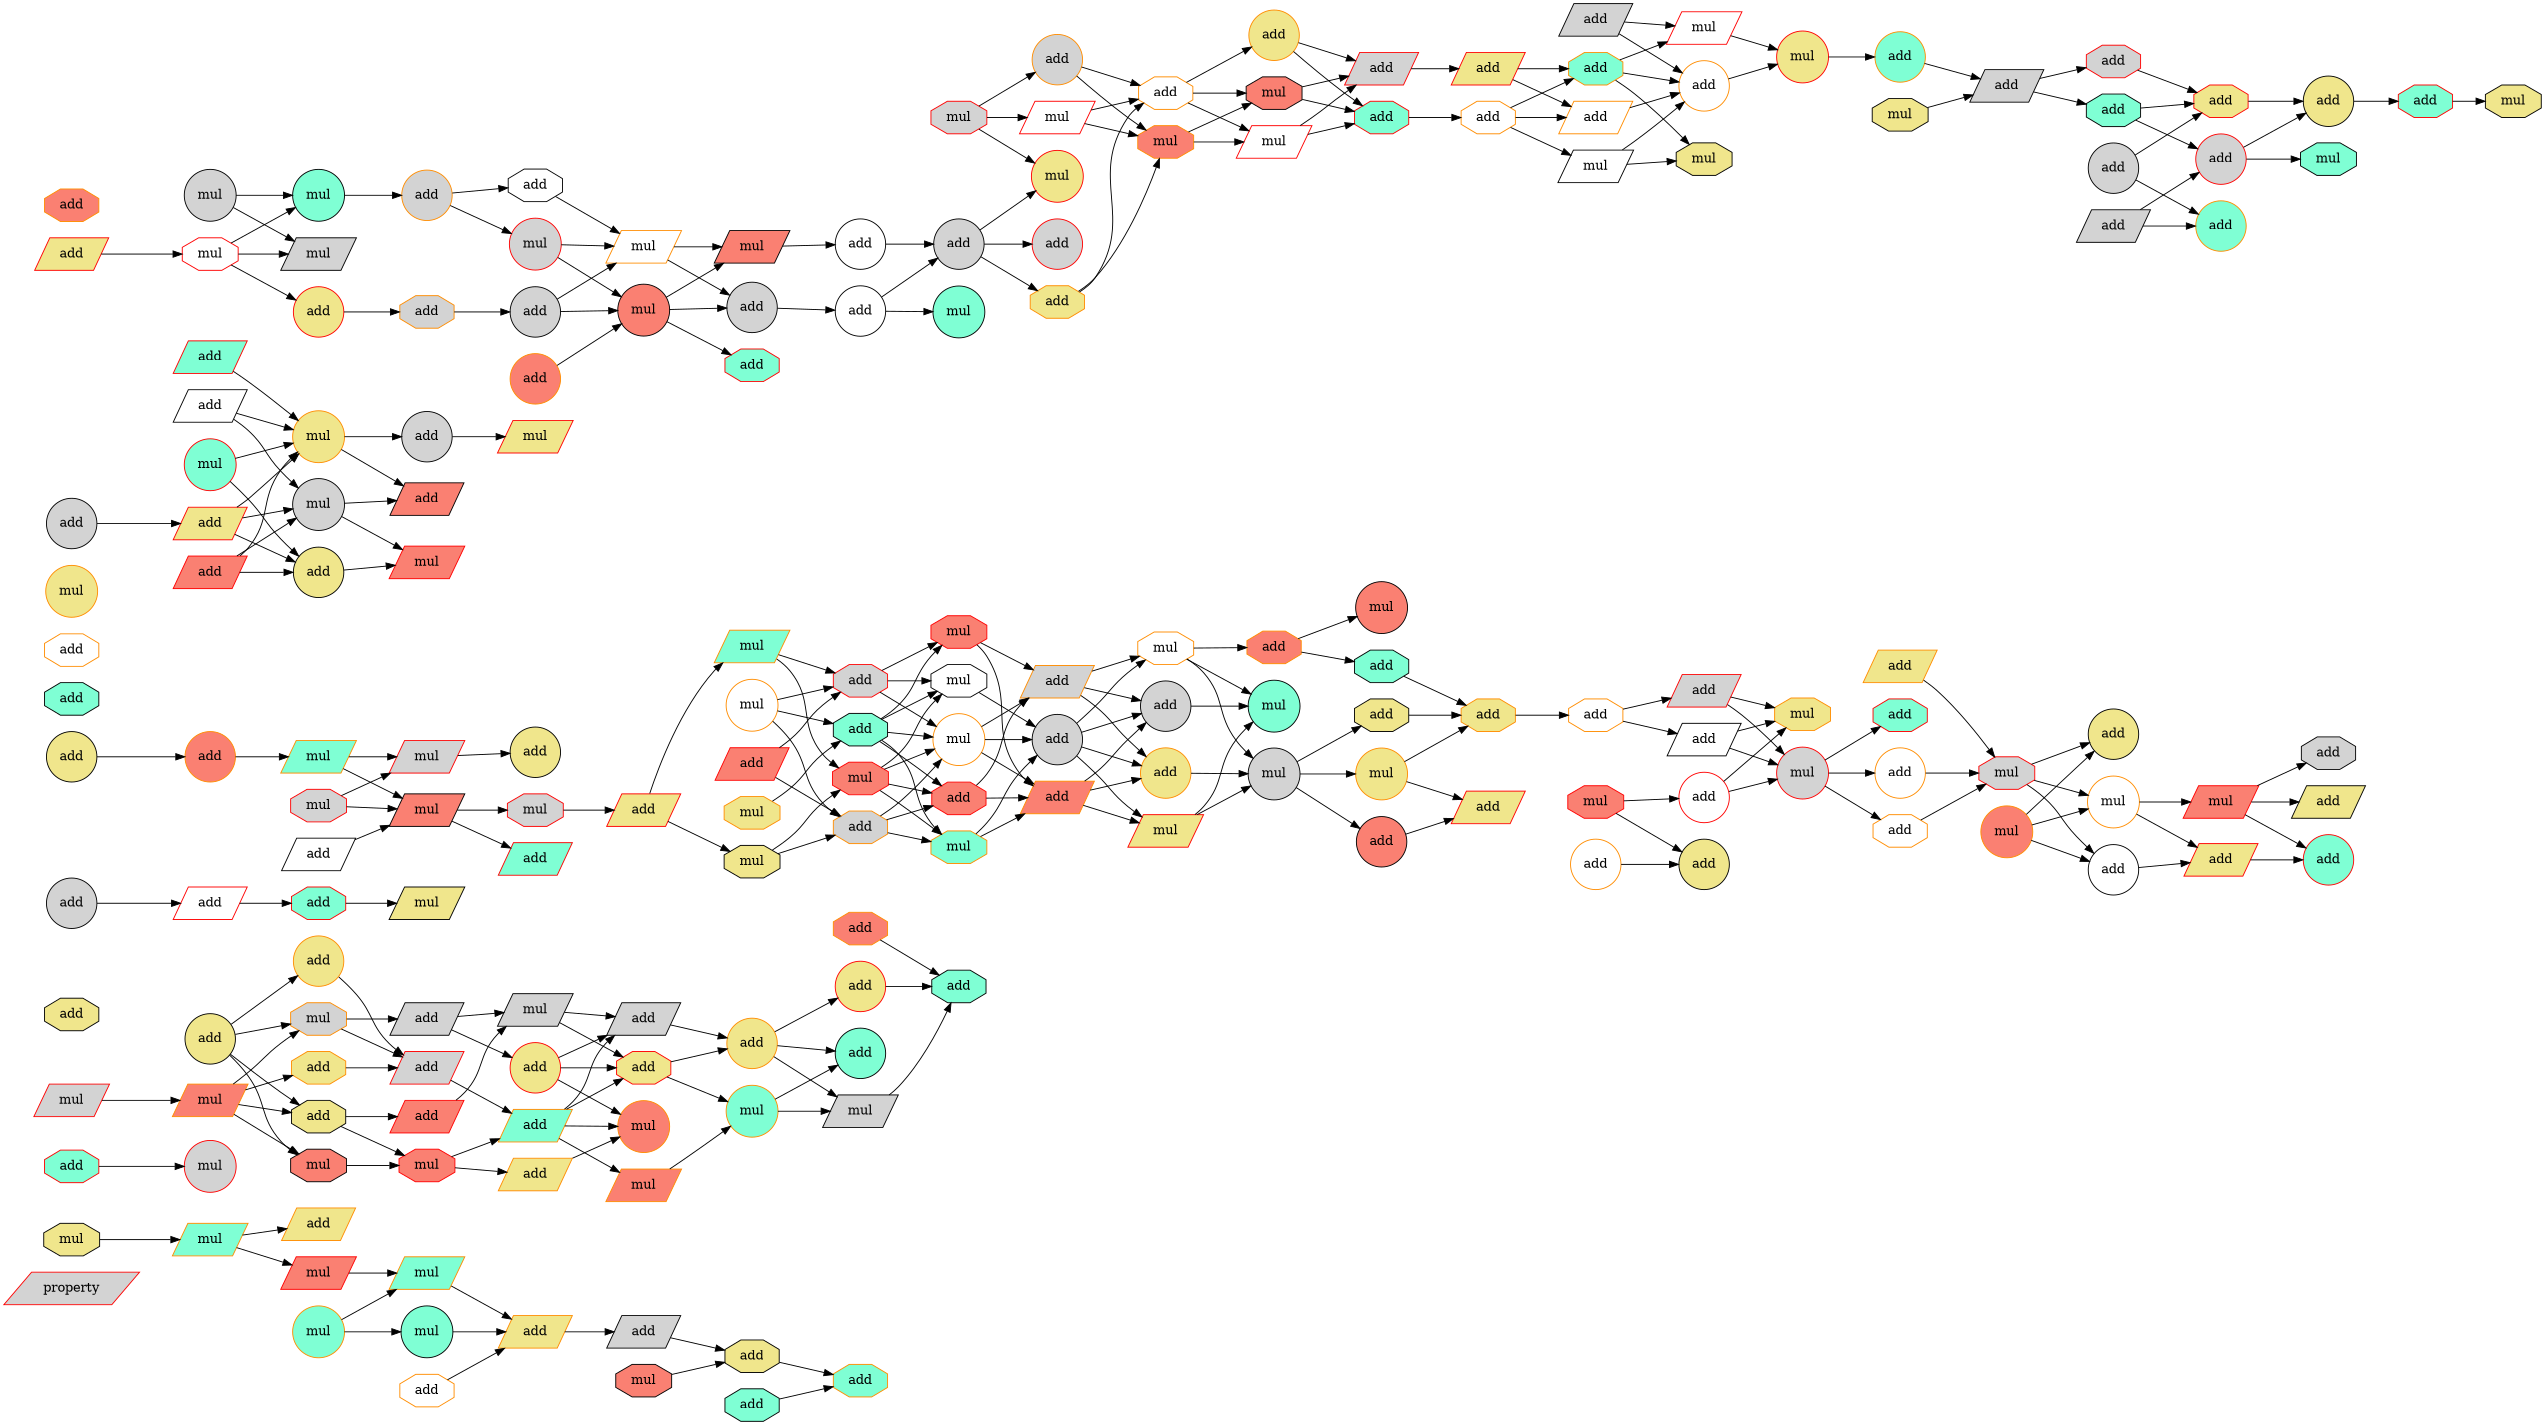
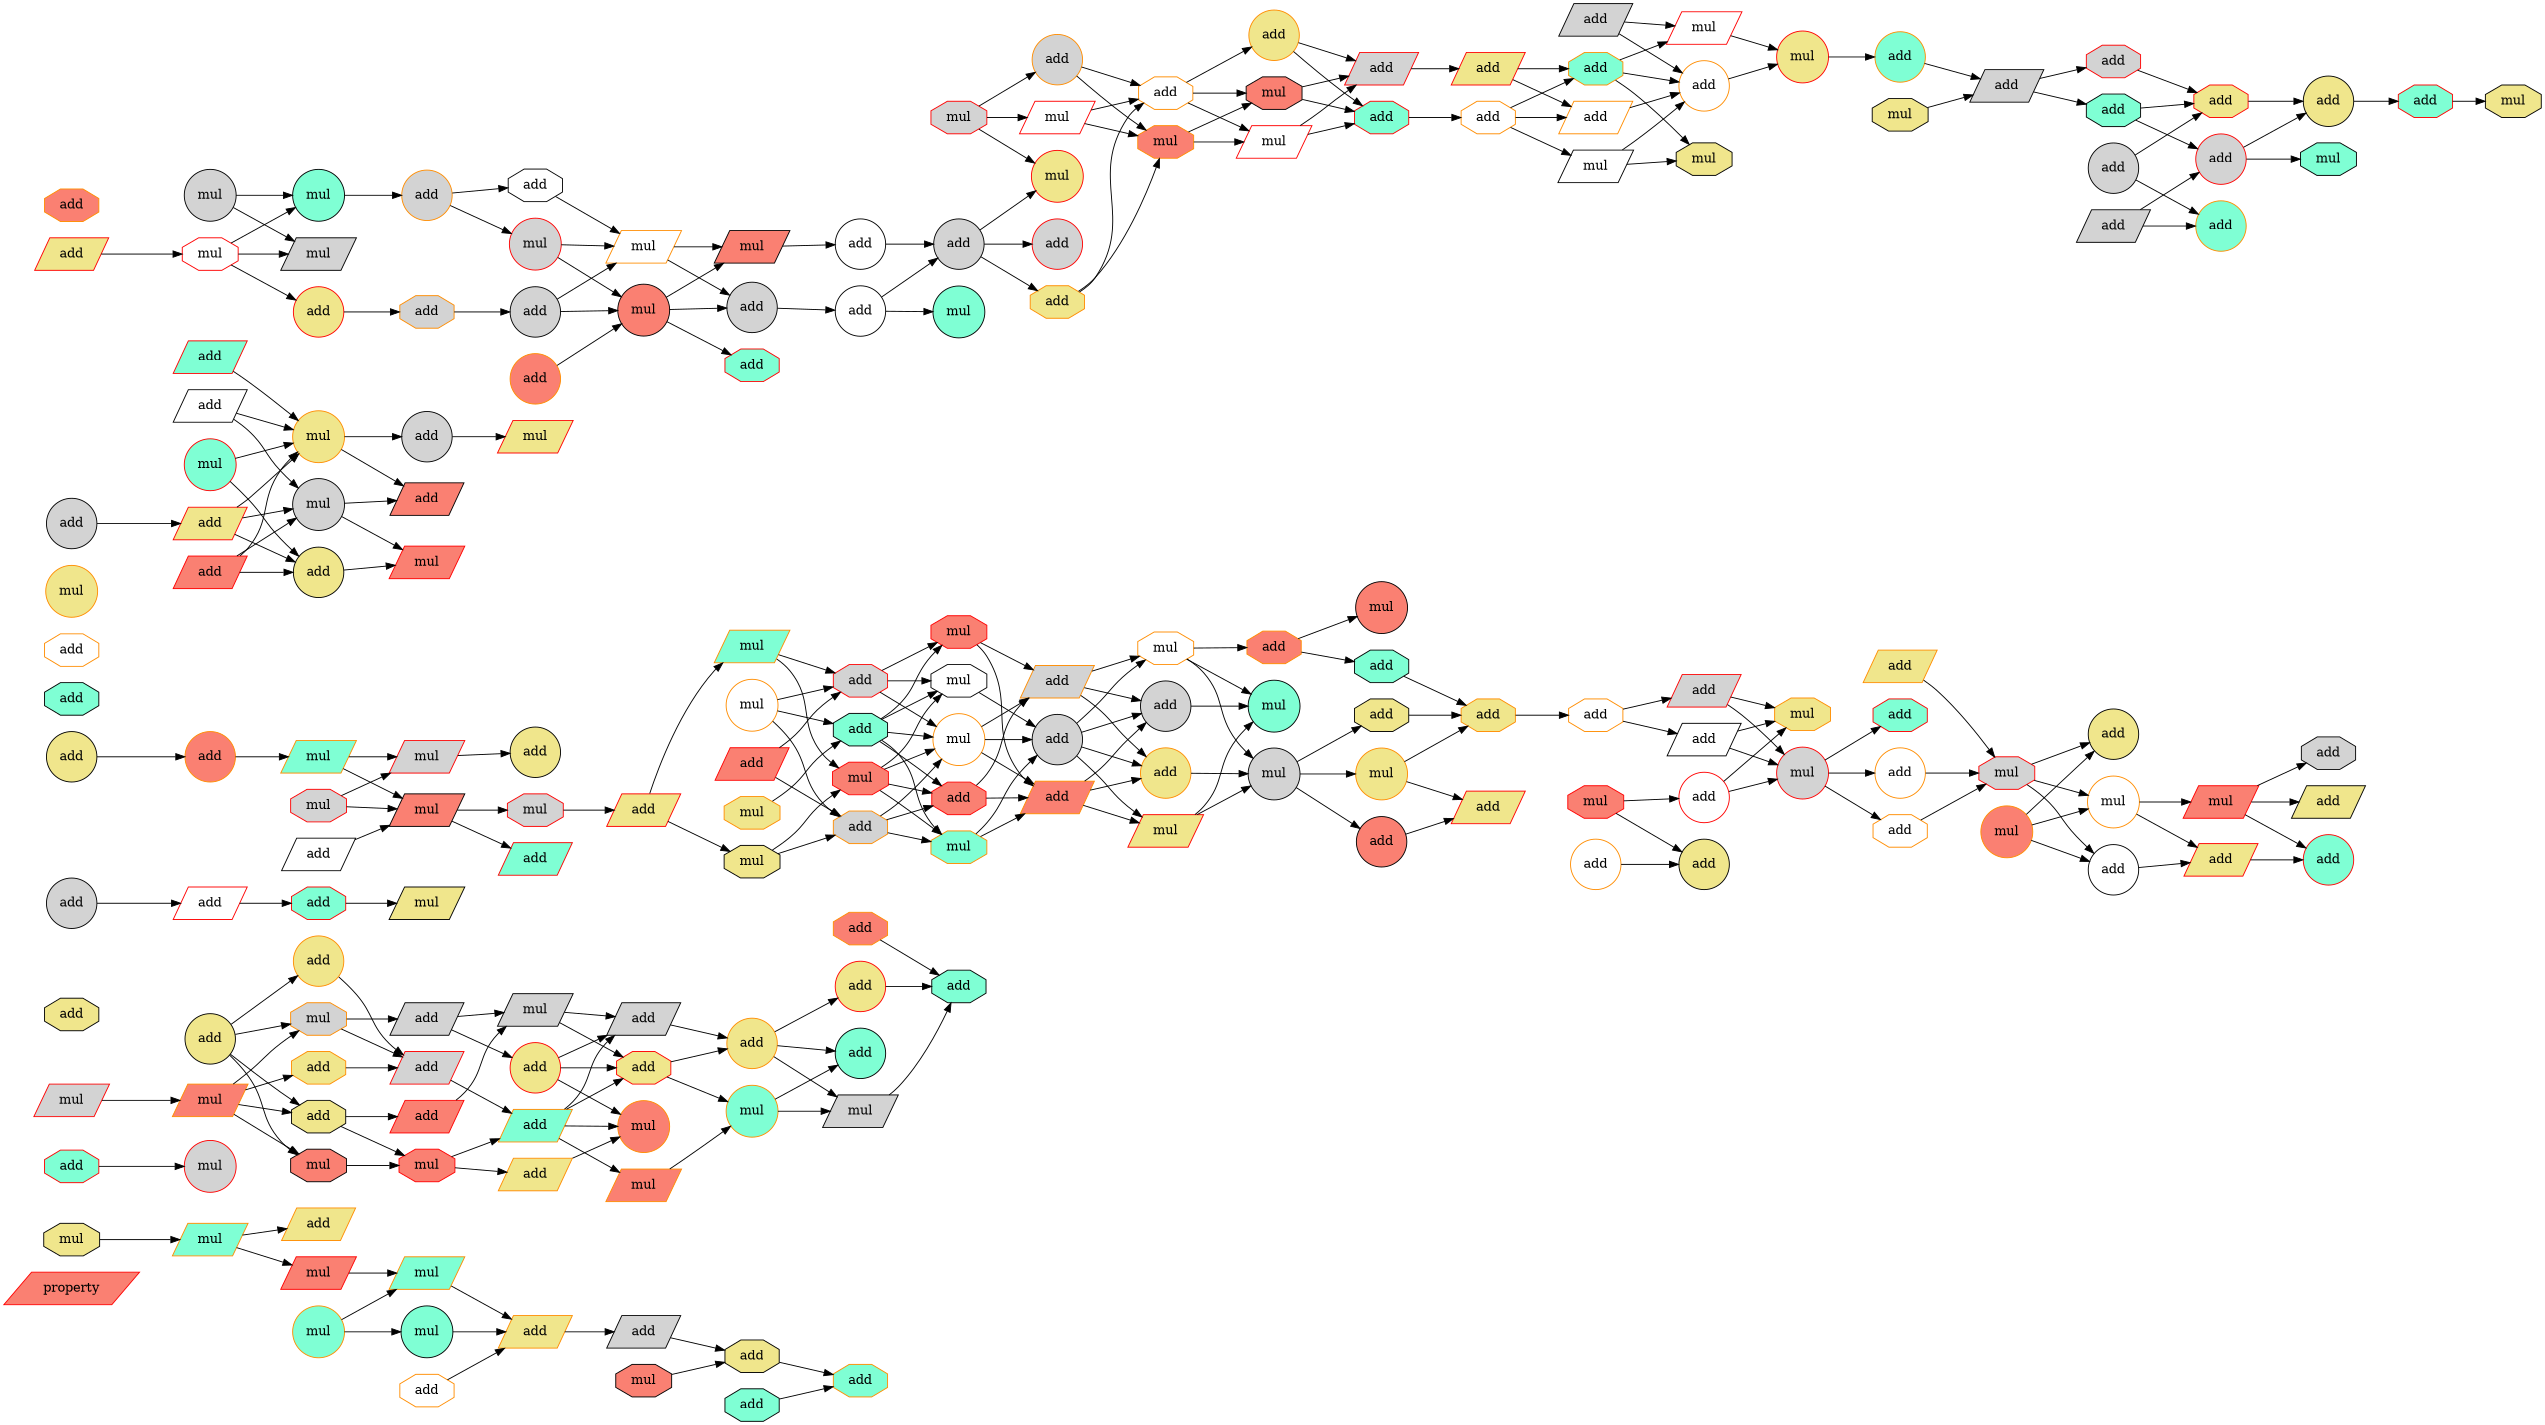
node "property": fillcolor lightgrey -> salmon
